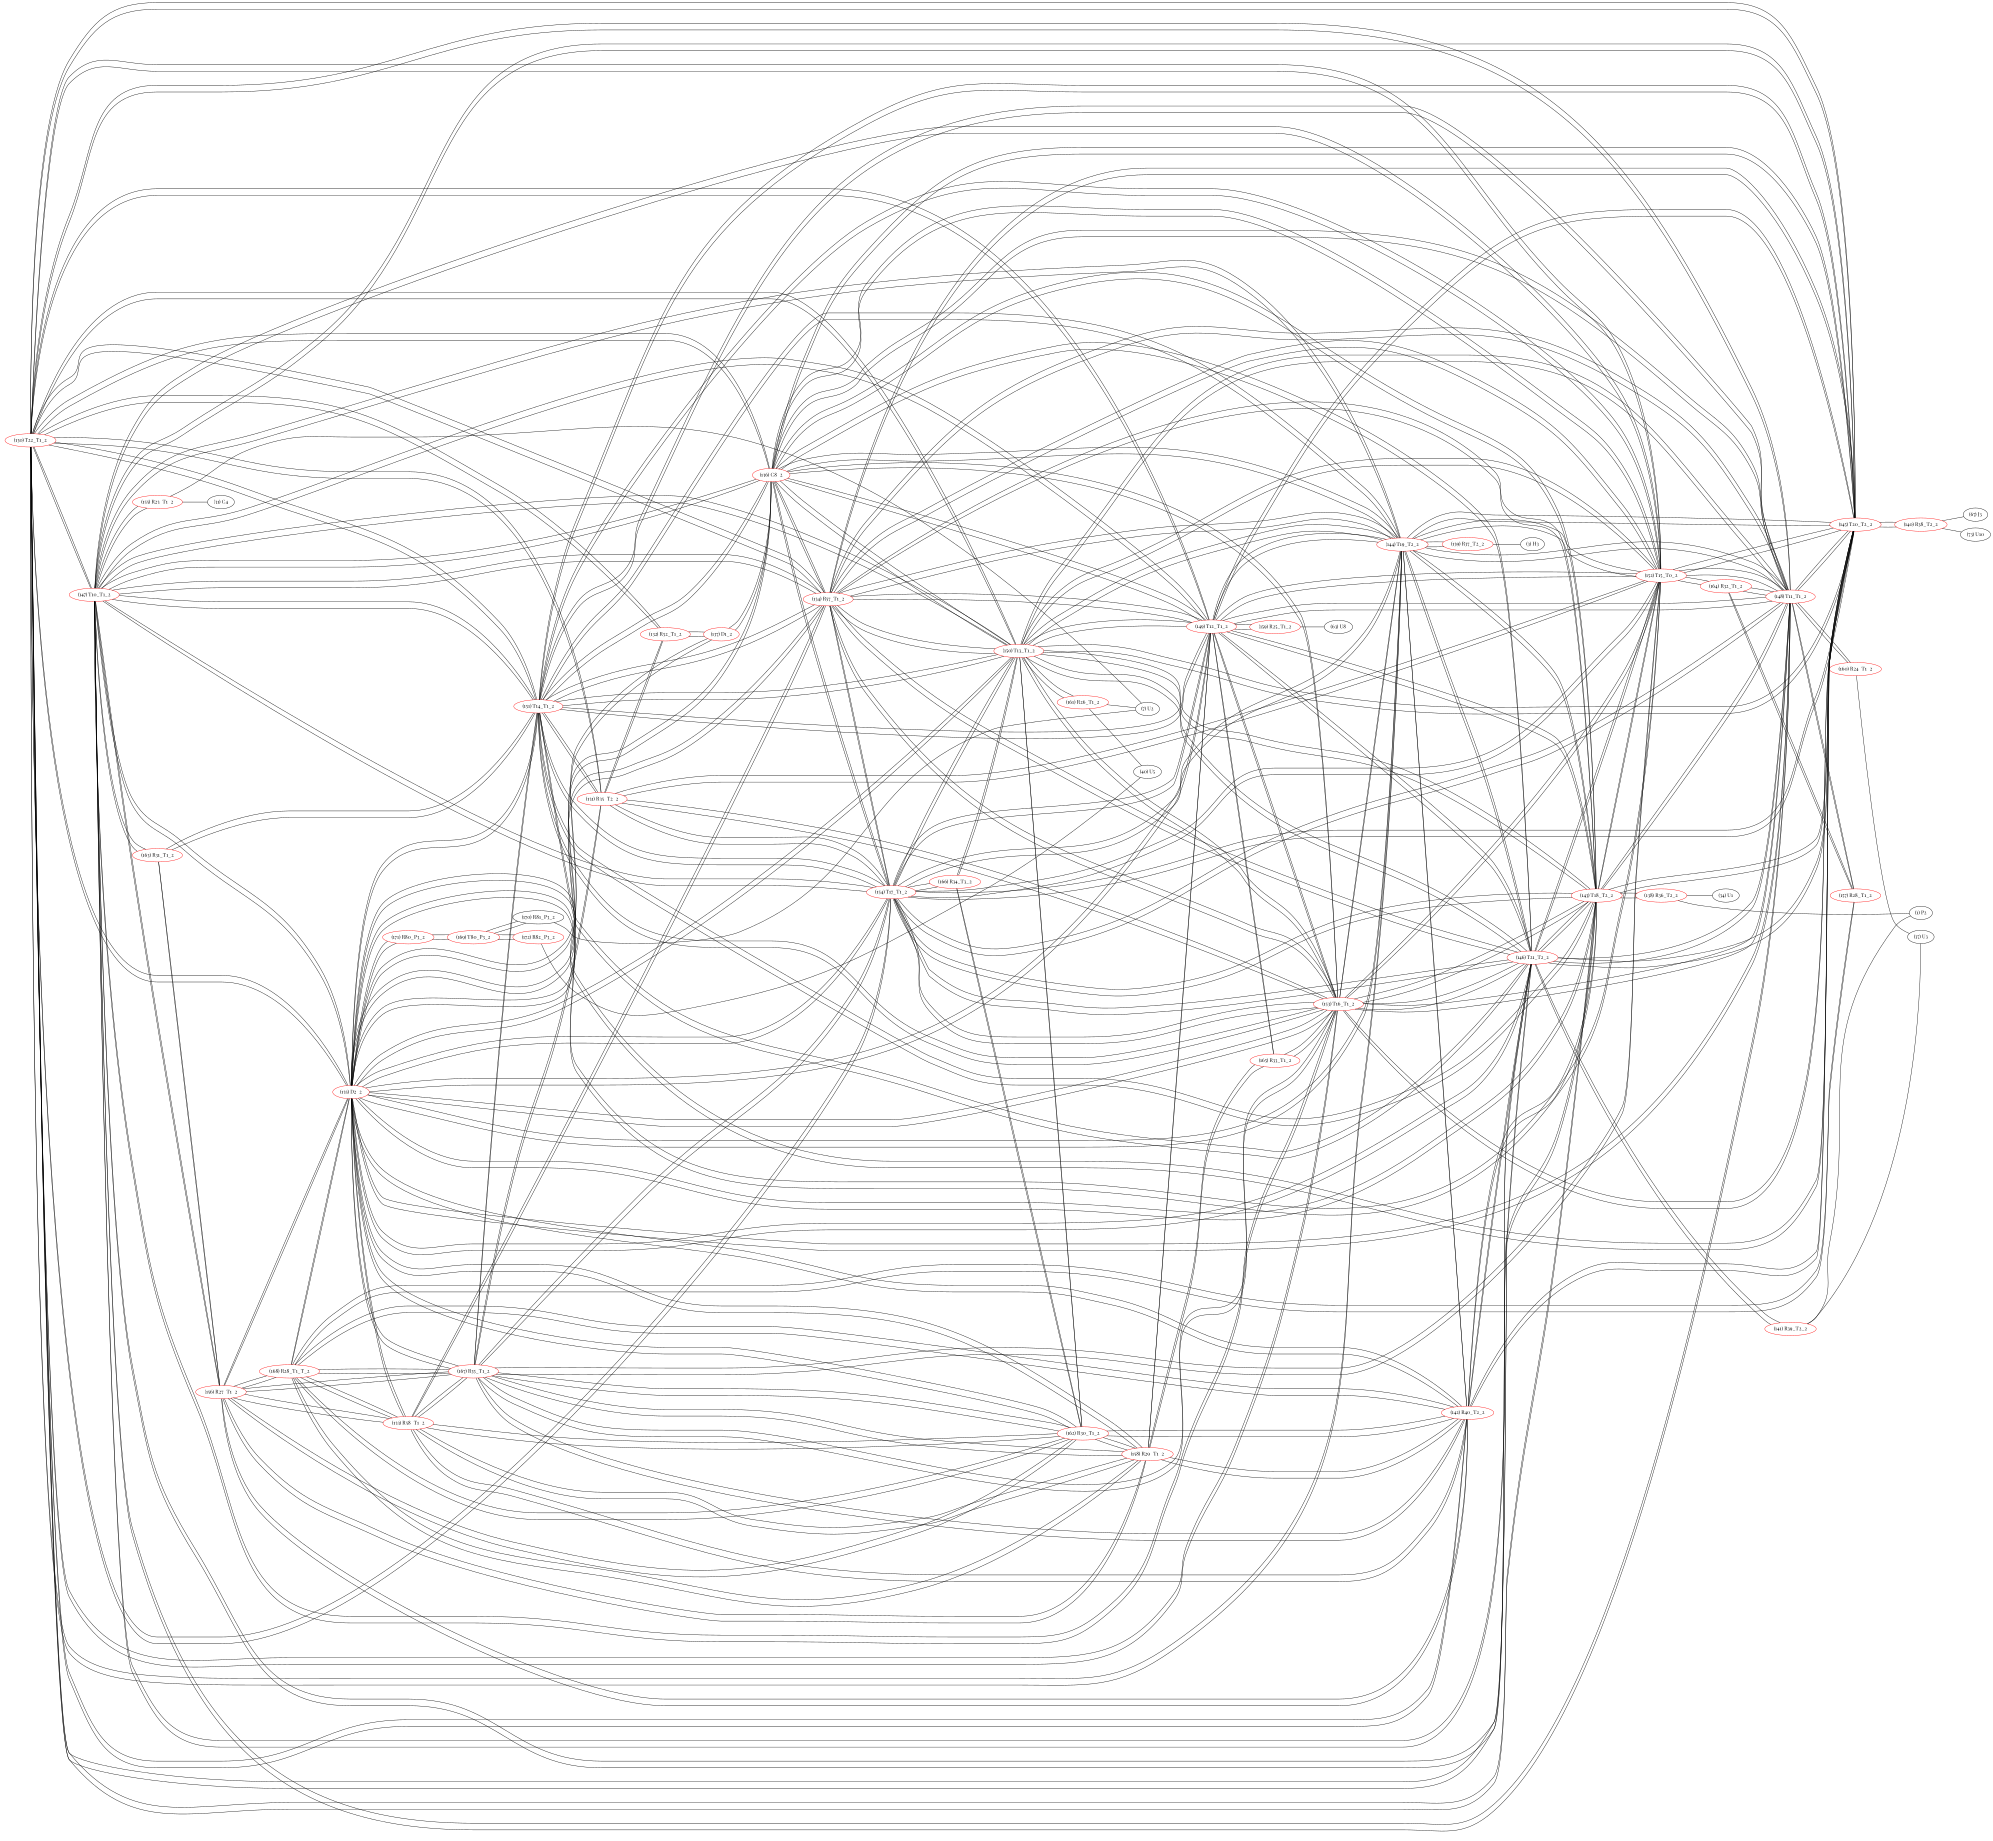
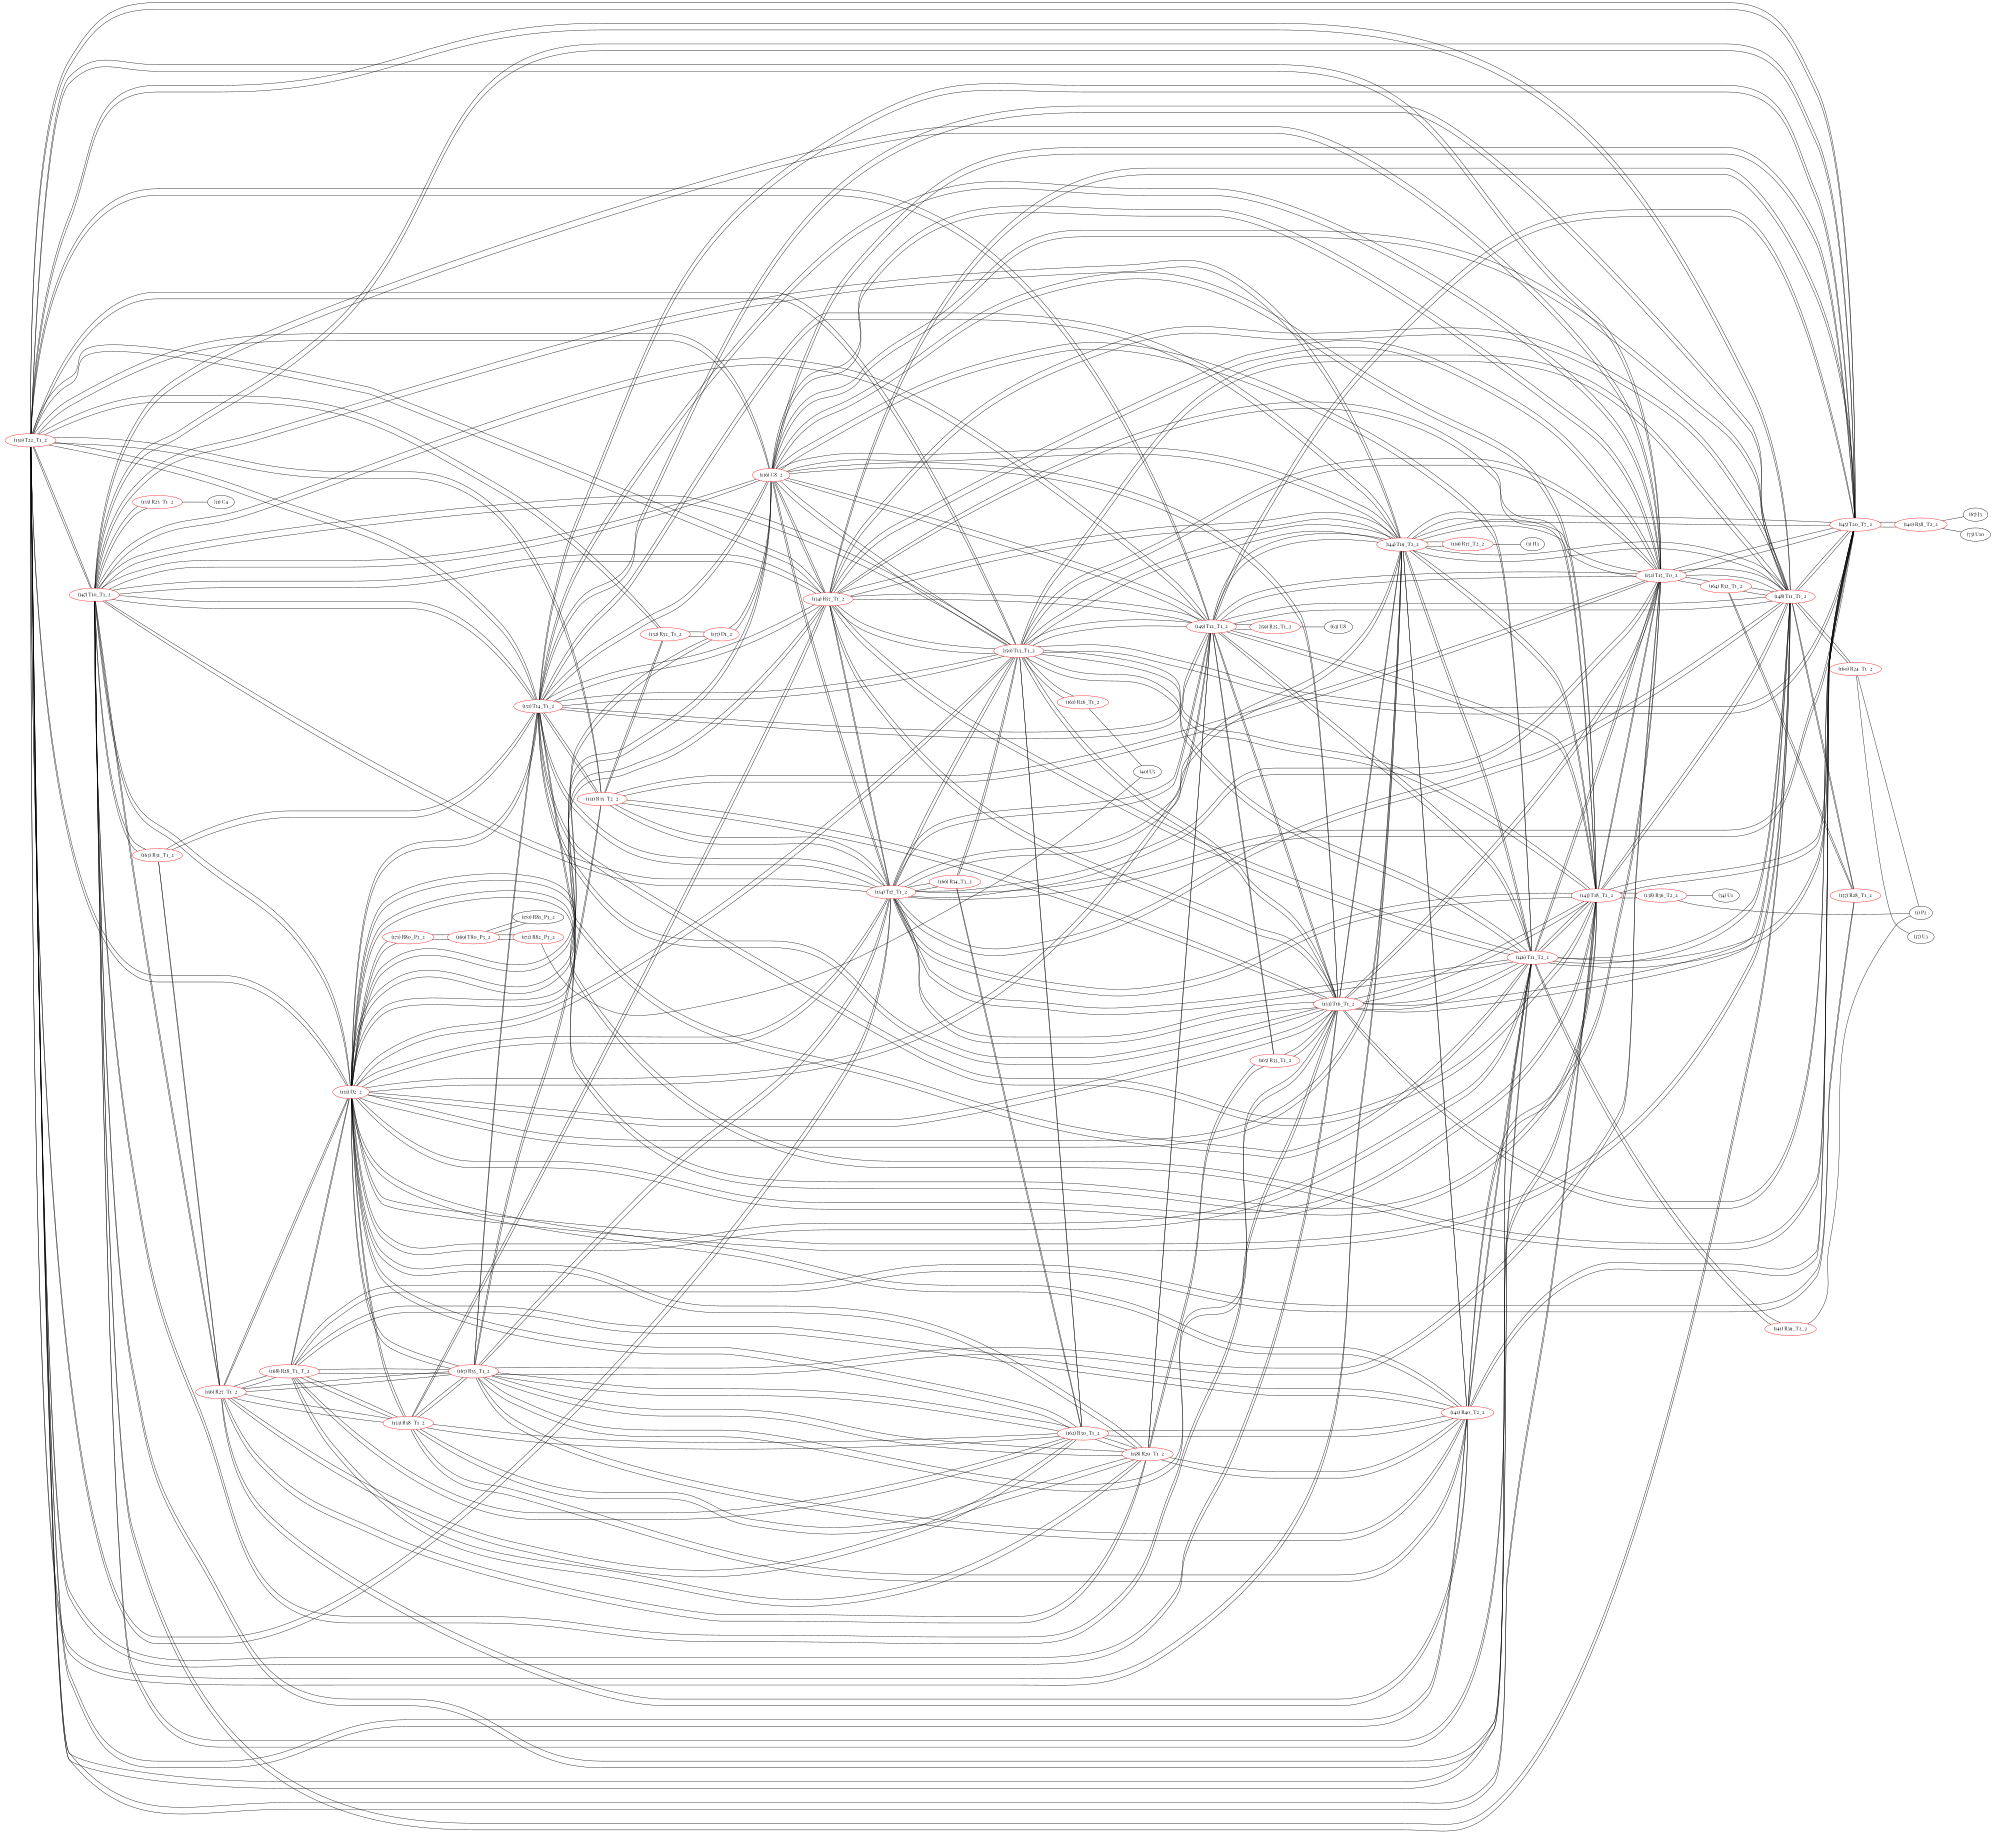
node "(145) T20_T2_2": label "(145) T20_T2_2" -> "(145) T20_T7_2"
node "(7) U2": removed
edge "(160) R24_T1_2" -- "(1) P2": added
edge "(37) U3" -- "(141) R39_T2_2": removed
